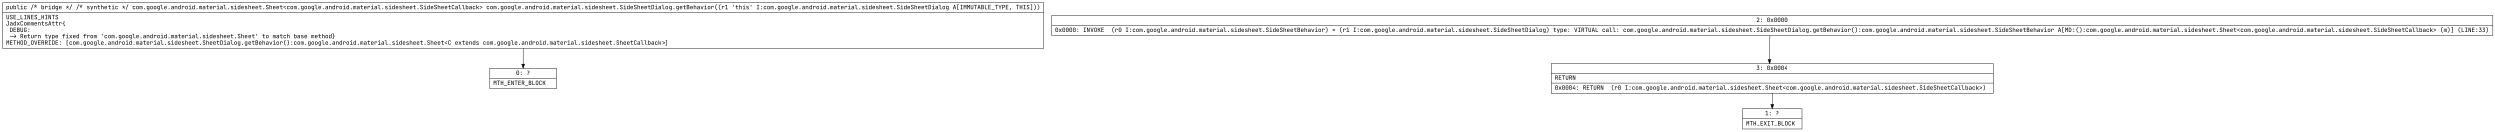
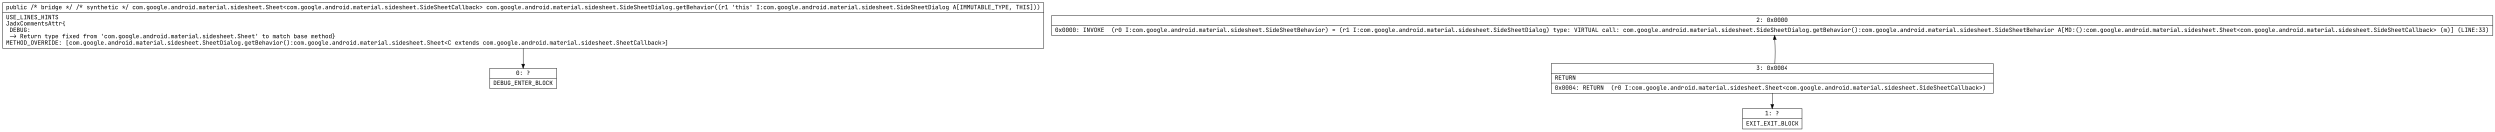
edge "2: 0x0000" -> "3: 0x0004": reversed
node "0: ?": text "MTH_ENTER_BLOCK" -> "DEBUG_ENTER_BLOCK"
node "1: ?": text "MTH_EXIT_BLOCK" -> "EXIT_EXIT_BLOCK"
